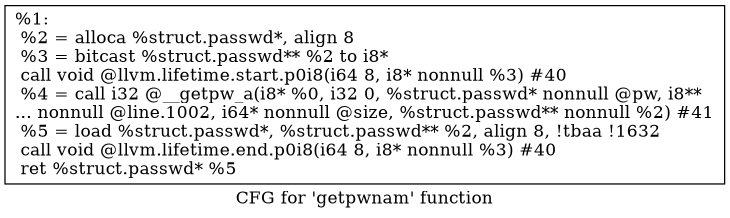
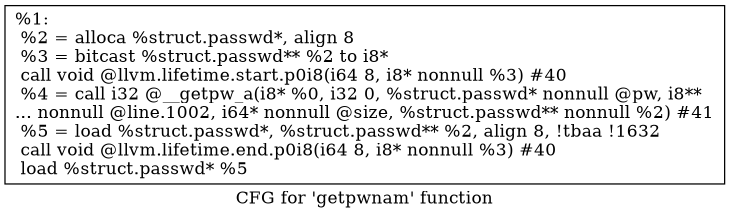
node "%1:": text "ret %struct.passwd* %5" -> "load %struct.passwd* %5"
